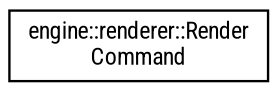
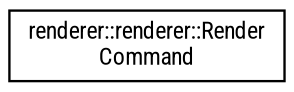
node "engine::renderer::Render Command": label "engine::renderer::Render Command" -> "renderer::renderer::Render Command"
